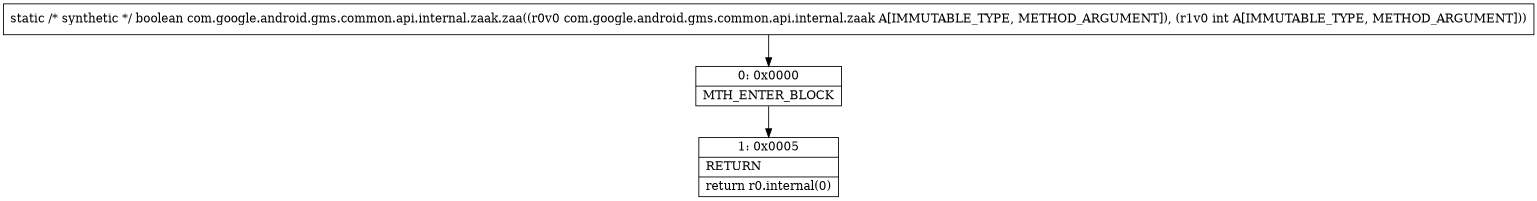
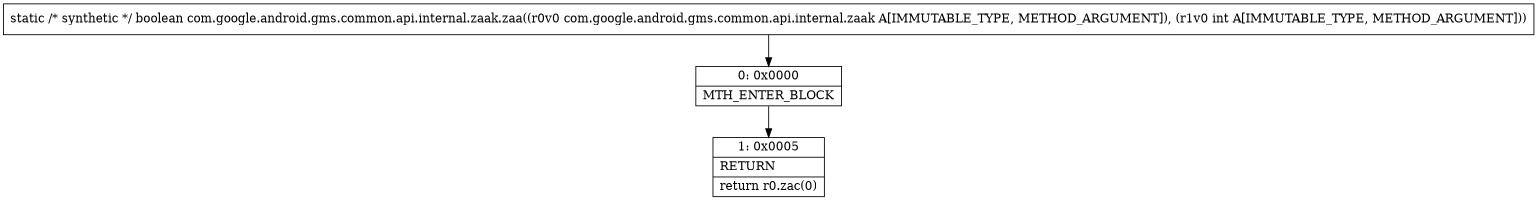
node "1: 0x0005": text "return r0.internal(0)" -> "return r0.zac(0)"
